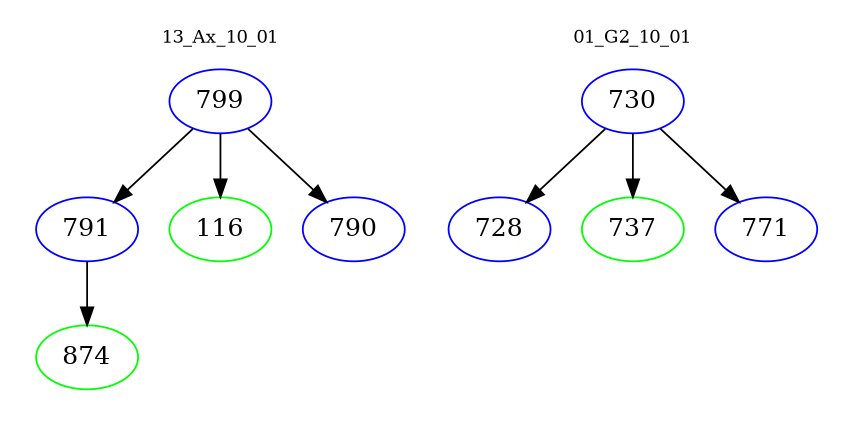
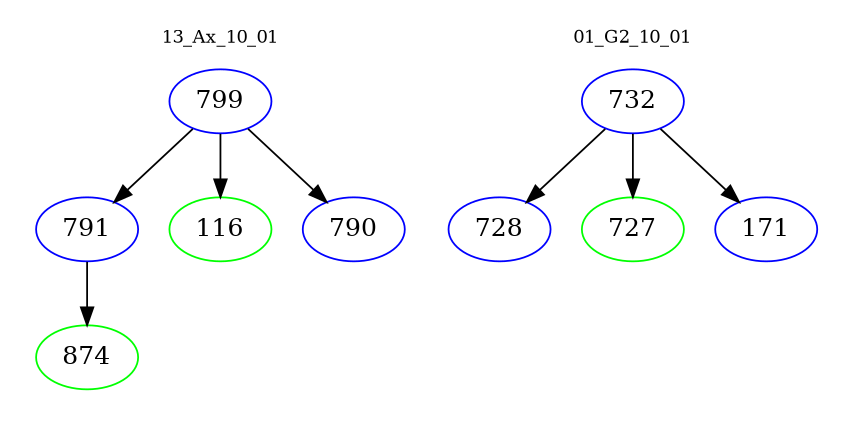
node "730": label "730" -> "732"
node "737": label "737" -> "727"
node "771": label "771" -> "171"
